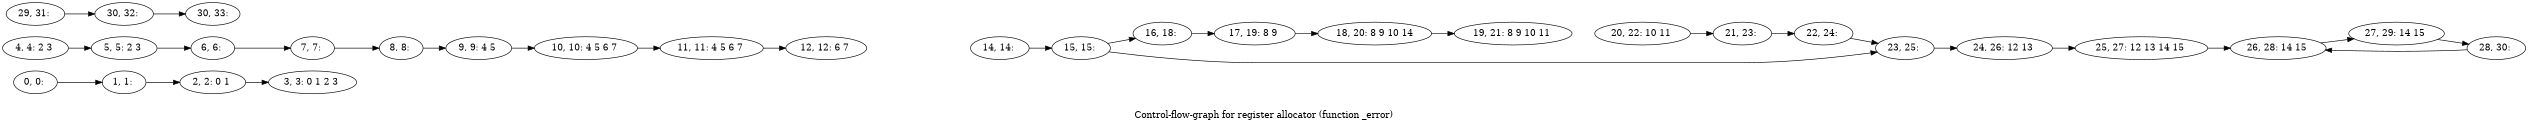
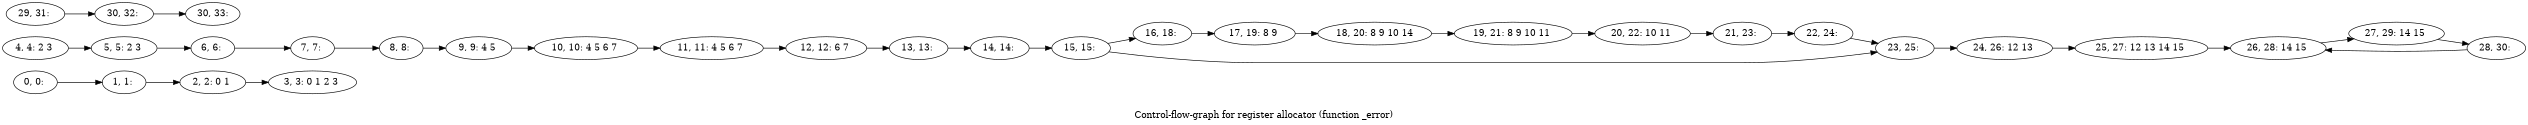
edge "19, 21: 8 9 10 11" -> "20, 22: 10 11": added
node "13, 13:": added
